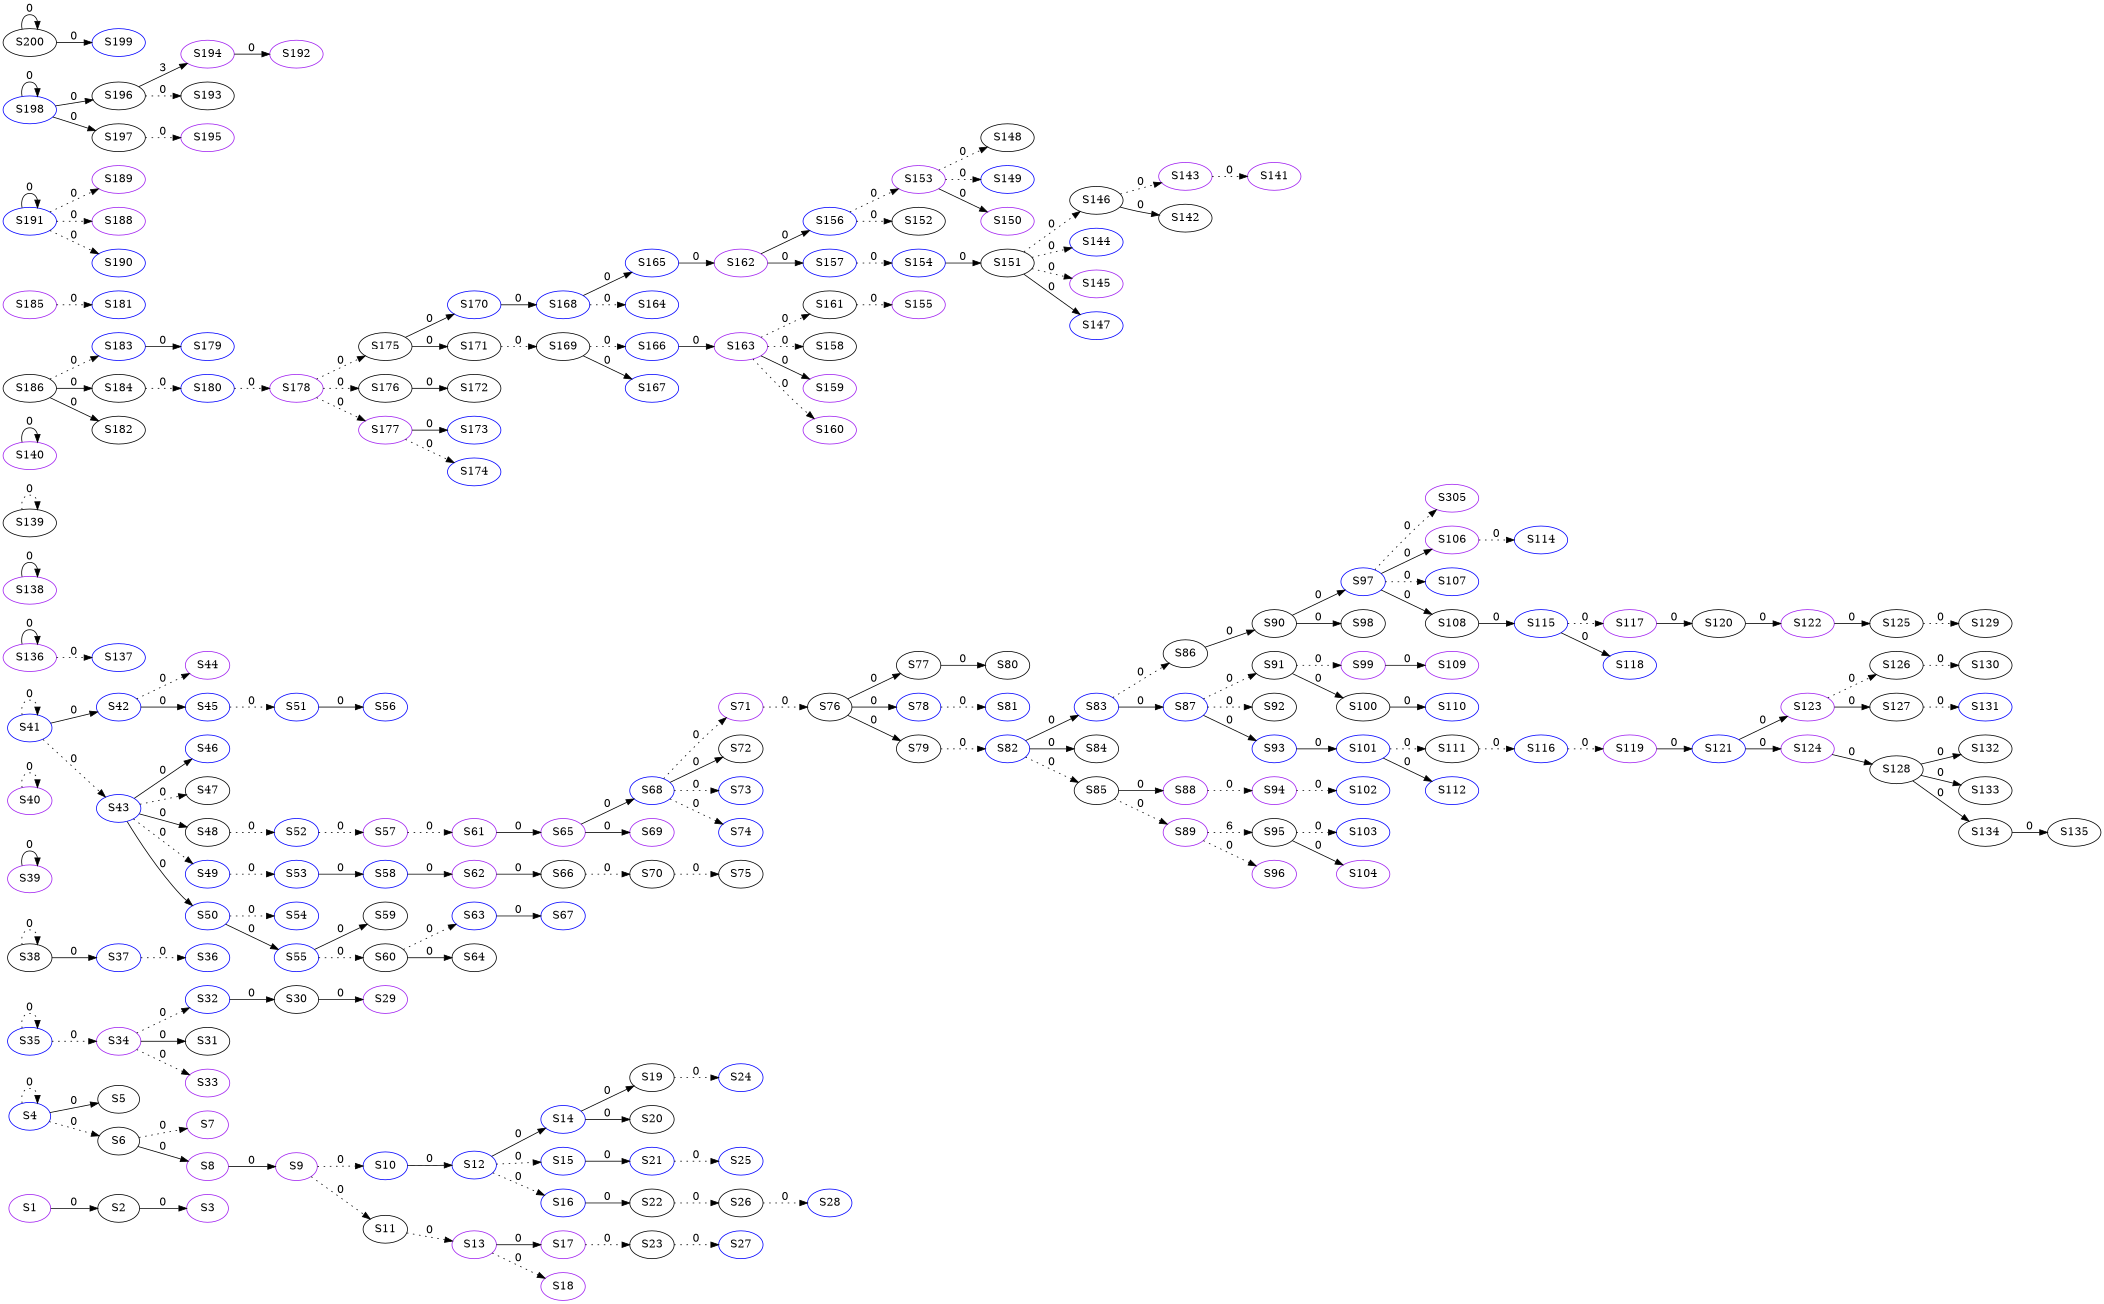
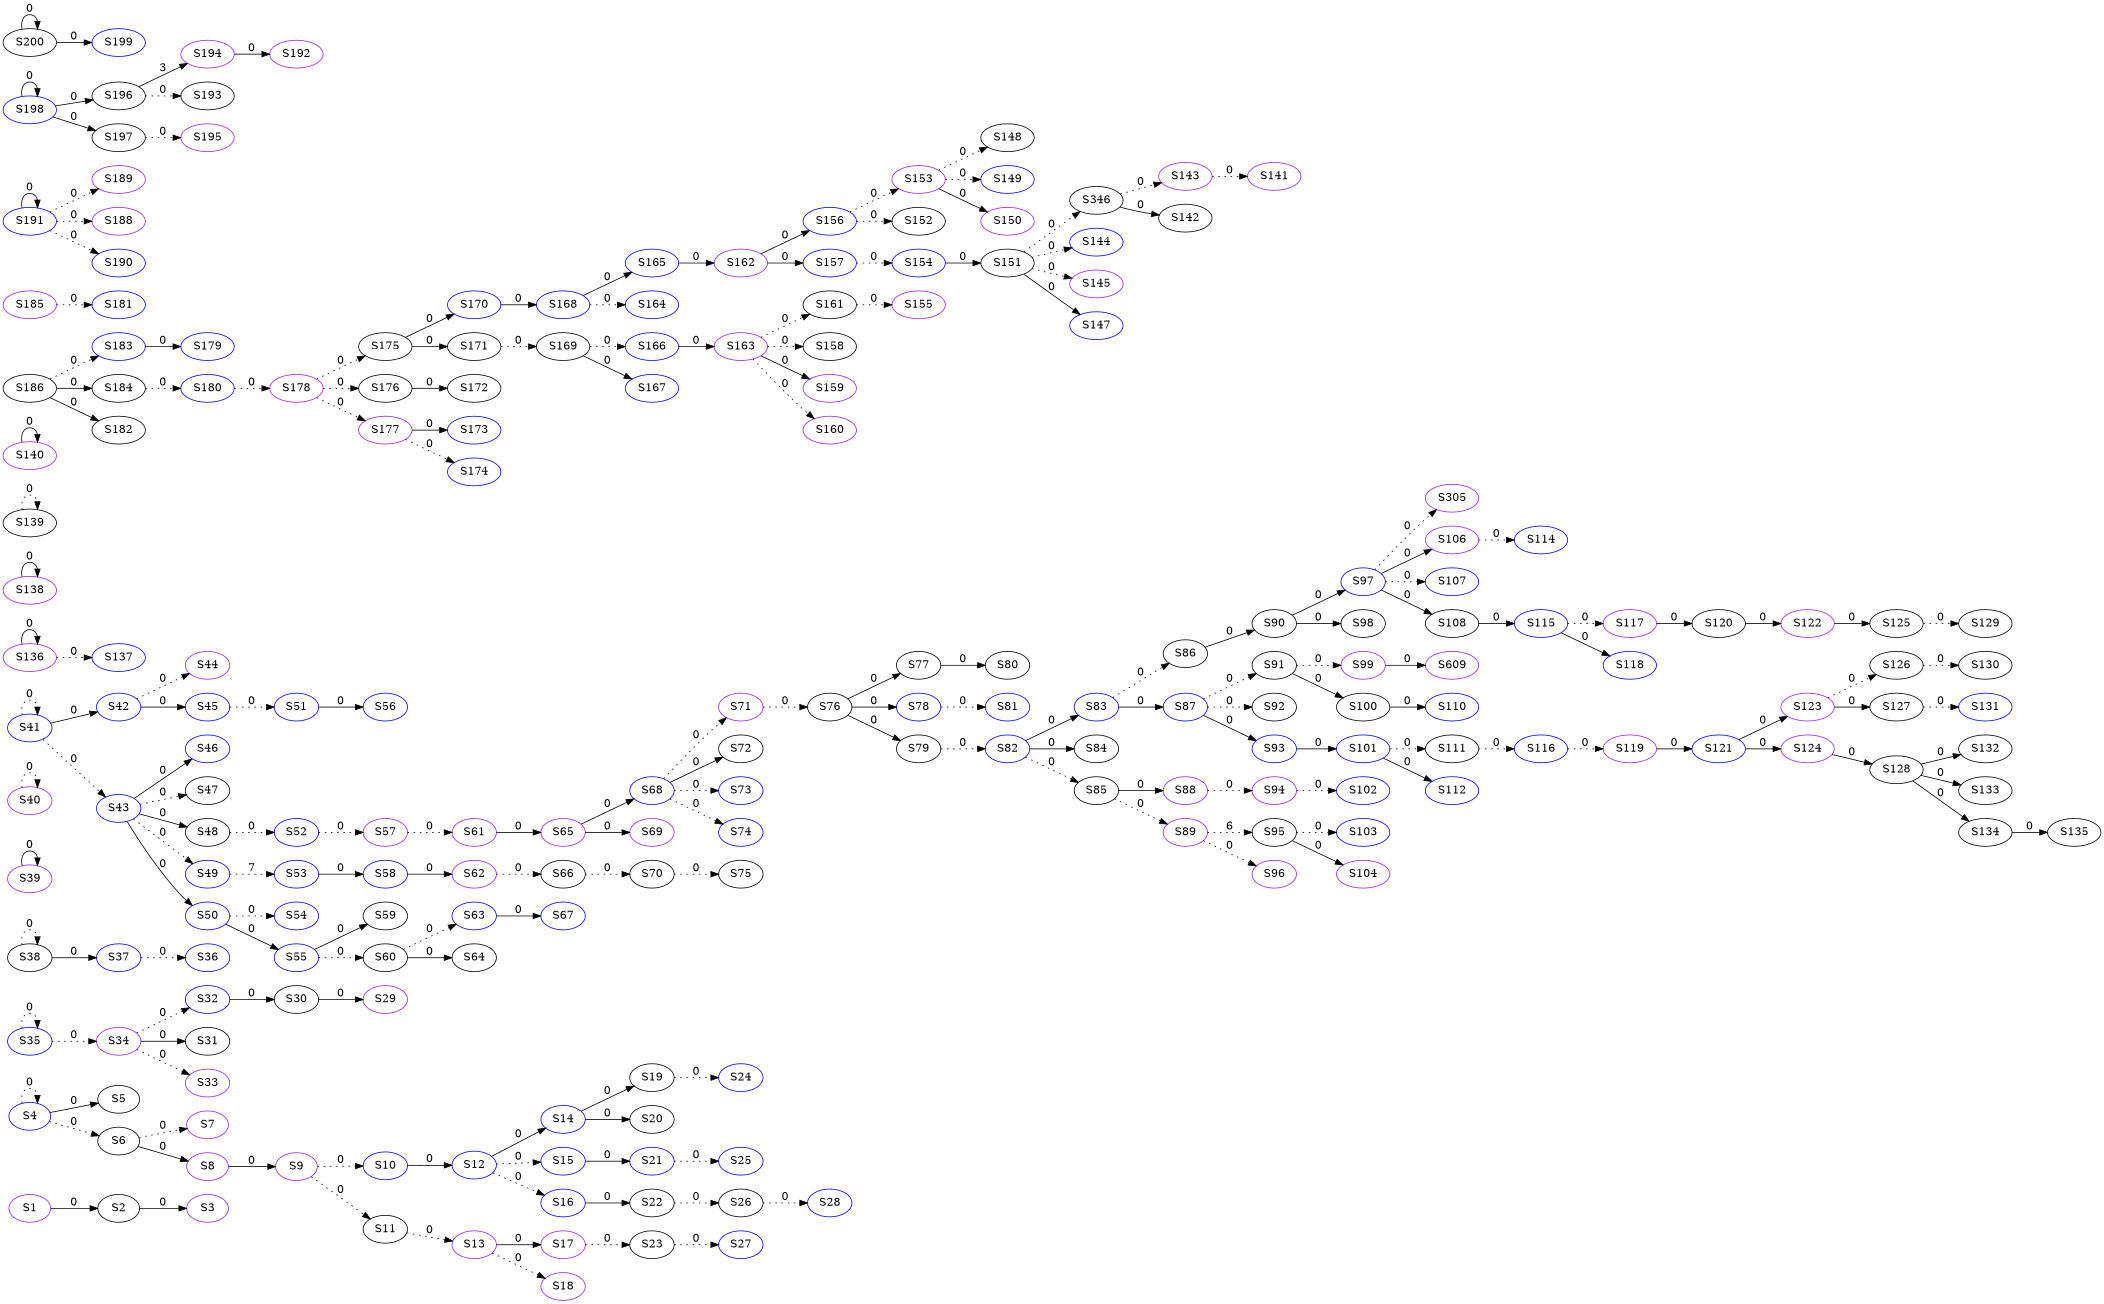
node "S146": label "S146" -> "S346"
node "S109": label "S109" -> "S609"
edge "S49" -> "S53": label "0" -> "7"
edge "S62" -> "S66": style solid -> dotted
